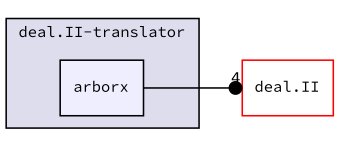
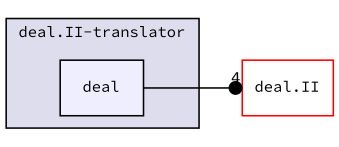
node "arborx": label "arborx" -> "deal"
